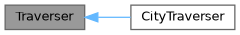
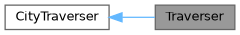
edge "CityTraverser" -> "Traverser": reversed
